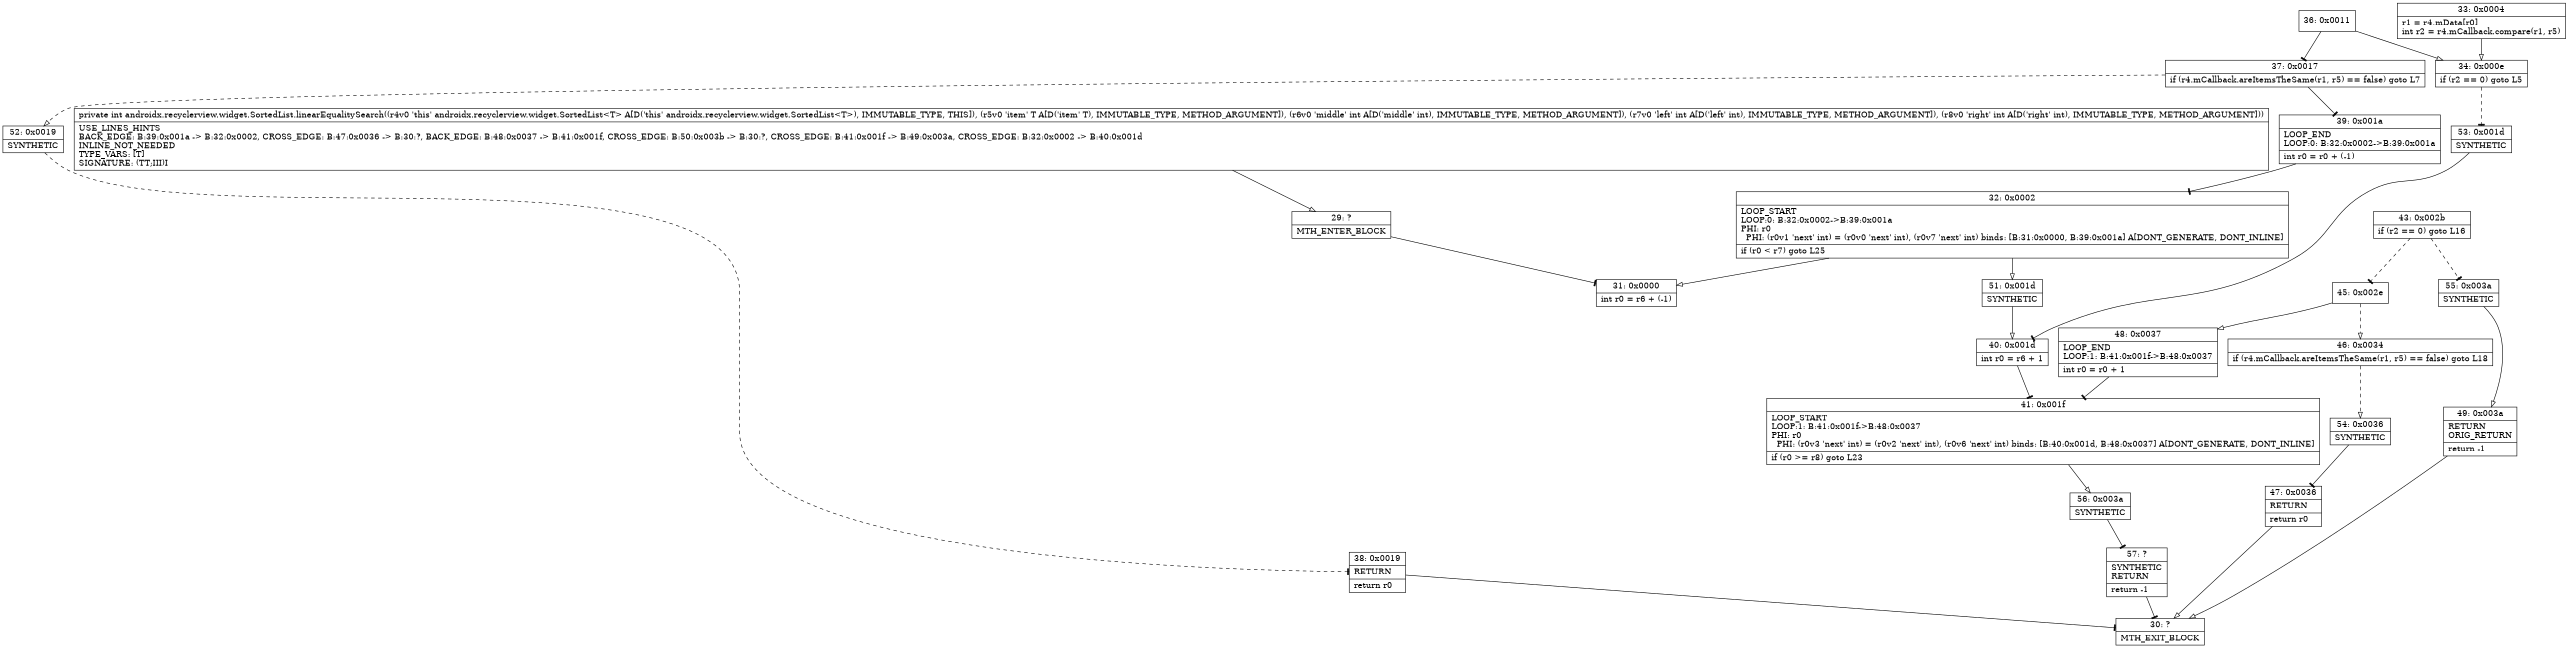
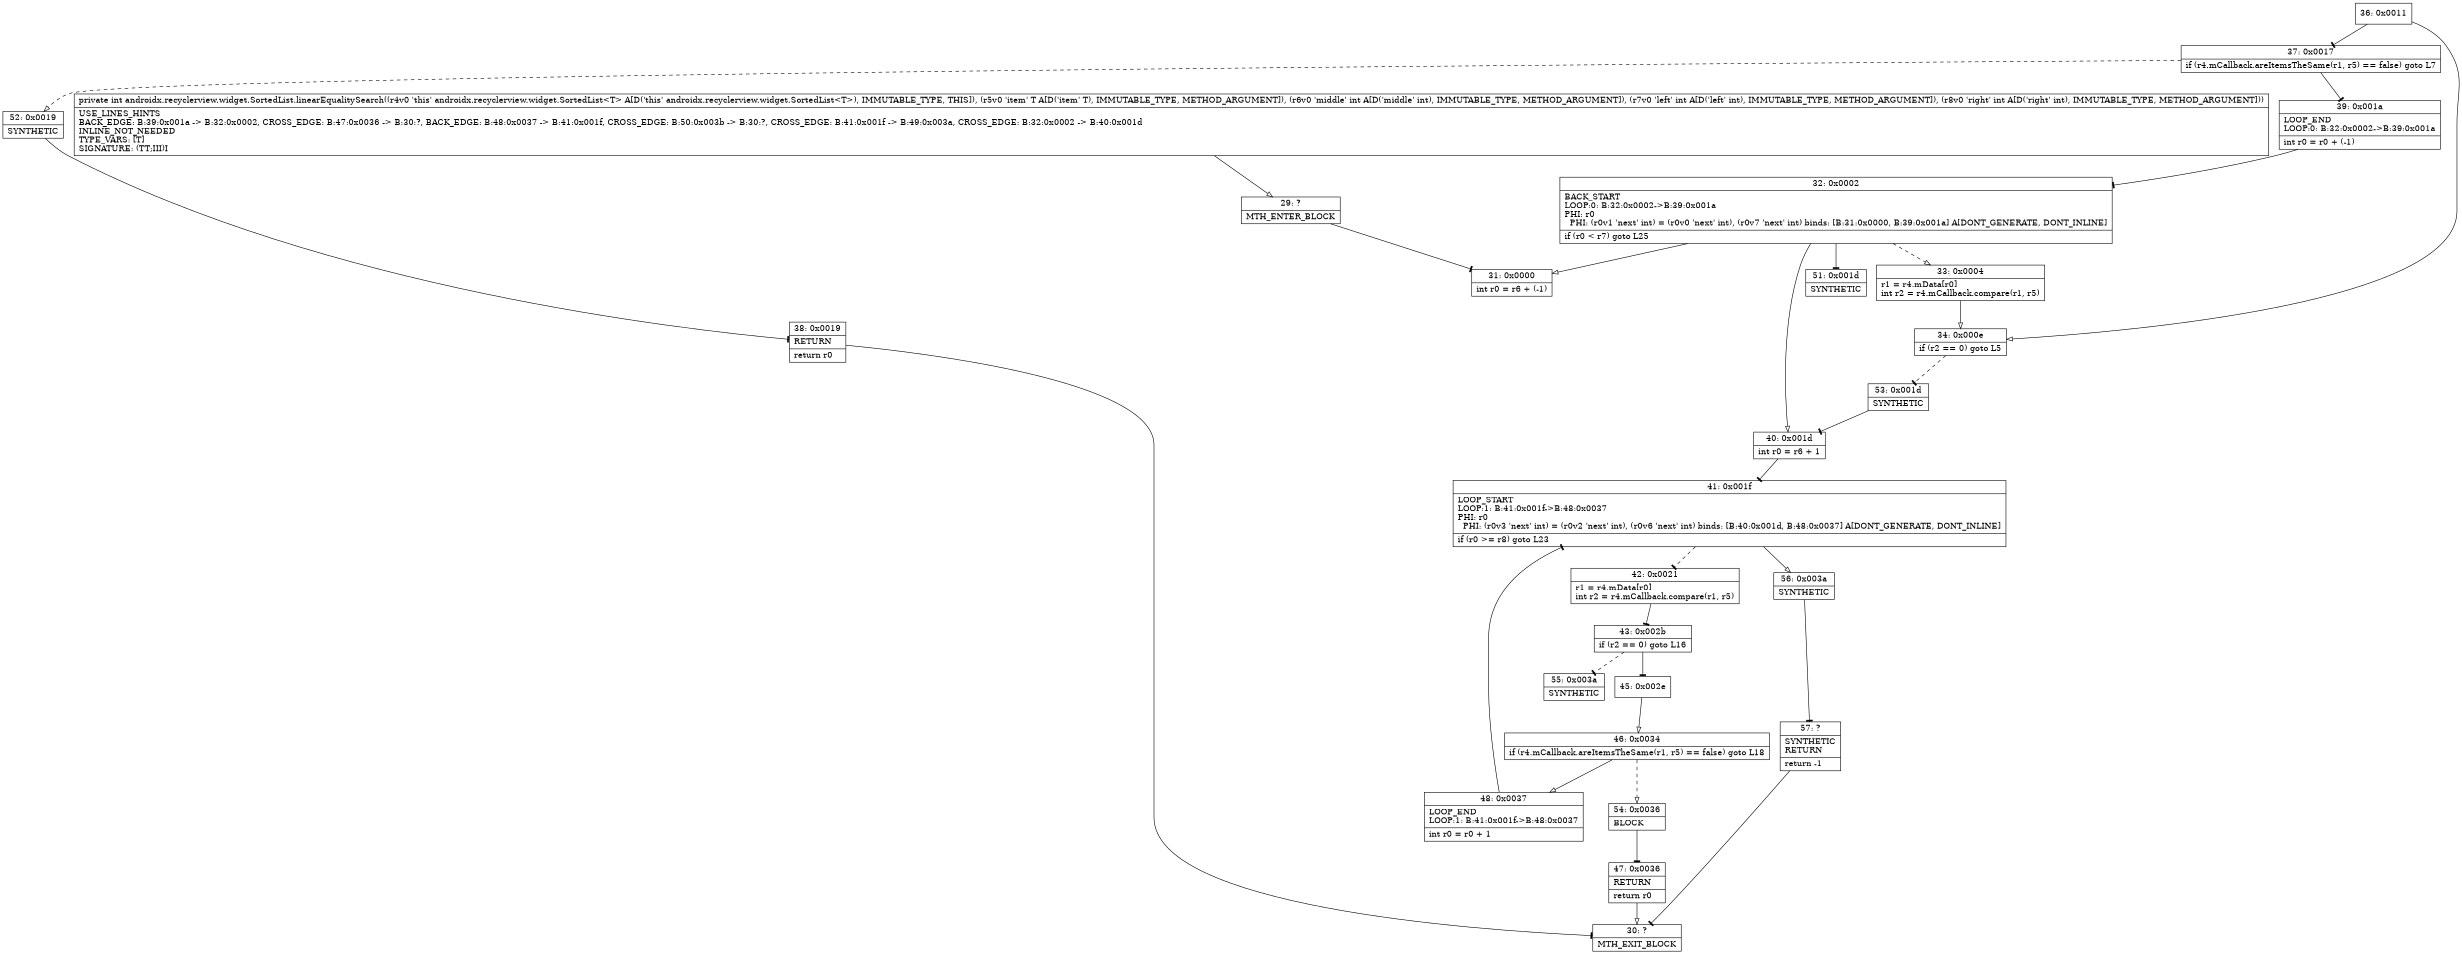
node "32: 0x0002": text "LOOP_START" -> "BACK_START"
edge "32: 0x0002" -> "33: 0x0004": added
edge "43: 0x002b" -> "45: 0x002e": style dashed -> solid
edge "32: 0x0002" -> "51: 0x001d": arrowhead onormal -> tee
edge "45: 0x002e" -> "48: 0x0037": now "46: 0x0034" -> "48: 0x0037"
edge "52: 0x0019" -> "38: 0x0019": style dashed -> solid
edge "45: 0x002e" -> "46: 0x0034": style dashed -> solid
edge "51: 0x001d" -> "40: 0x001d": now "32: 0x0002" -> "40: 0x001d"
node "49: 0x003a": removed
node "54: 0x0036": text "SYNTHETIC" -> "BLOCK"
node "42: 0x0021": added
